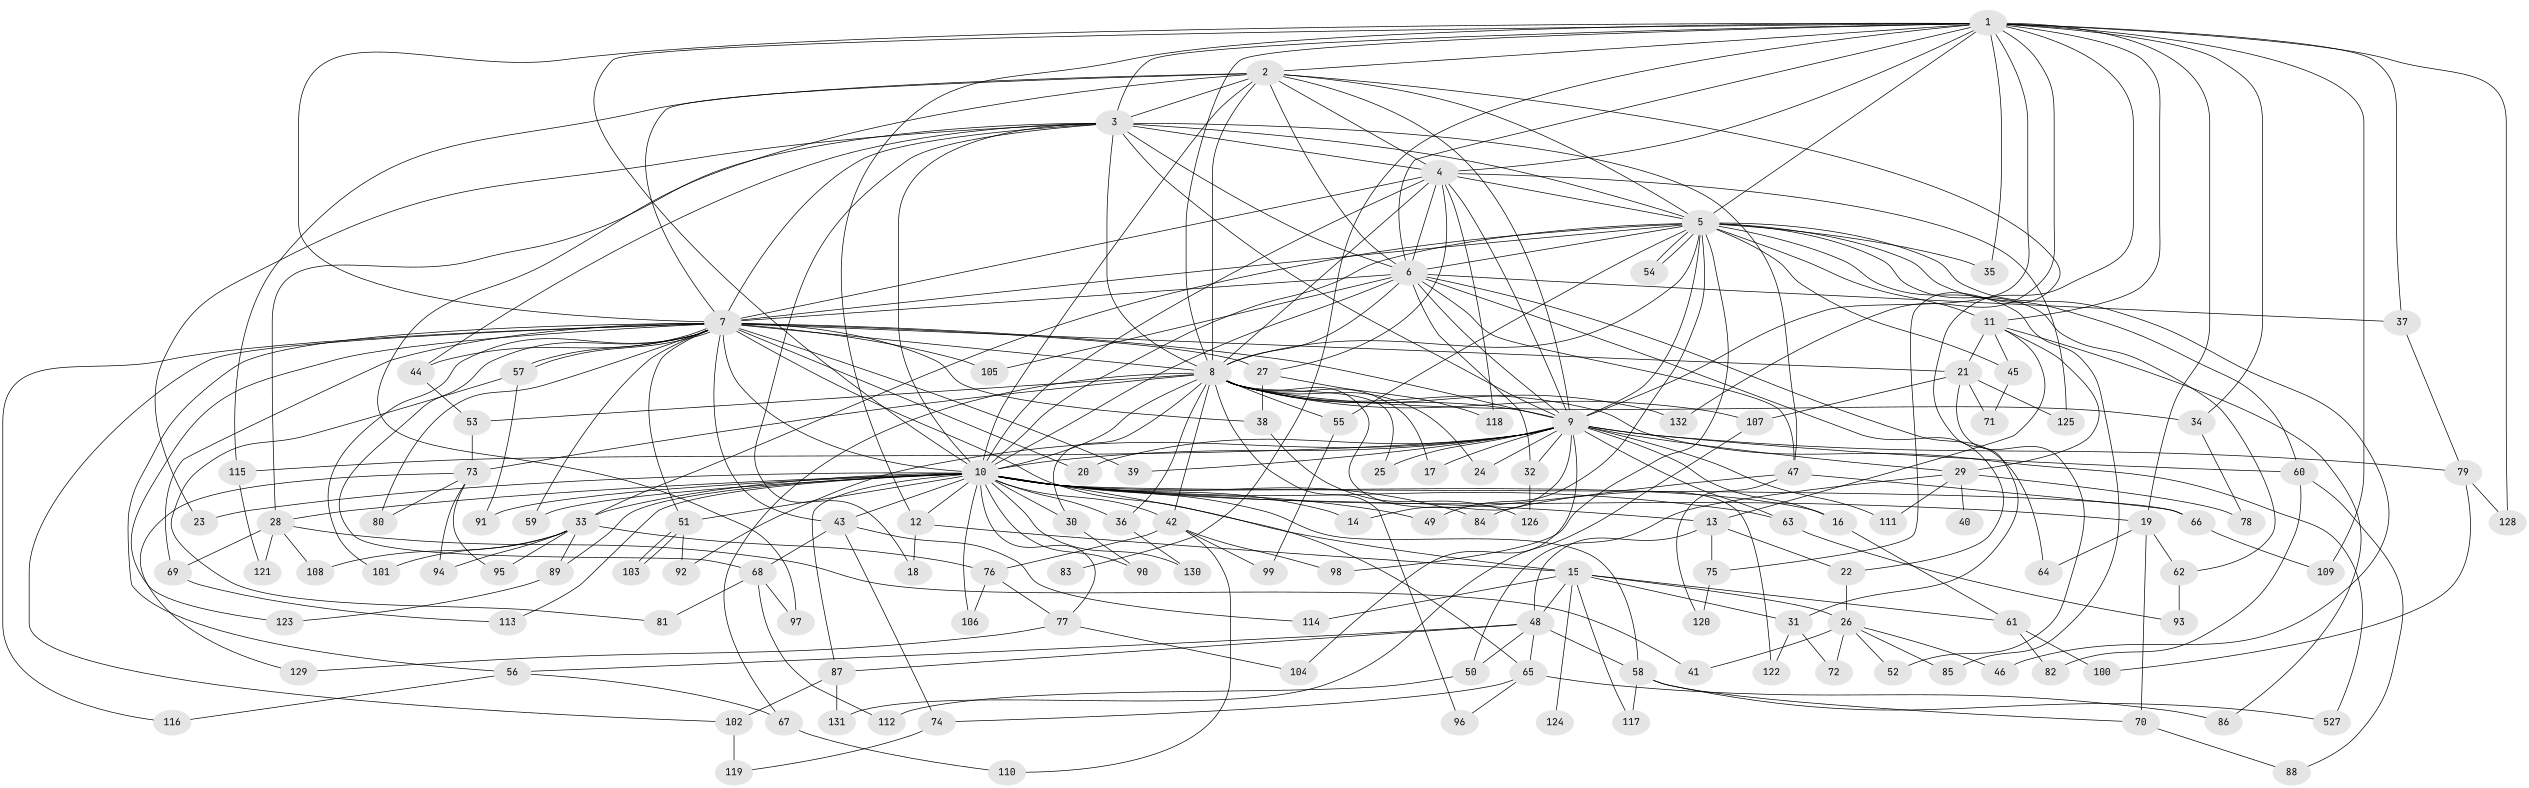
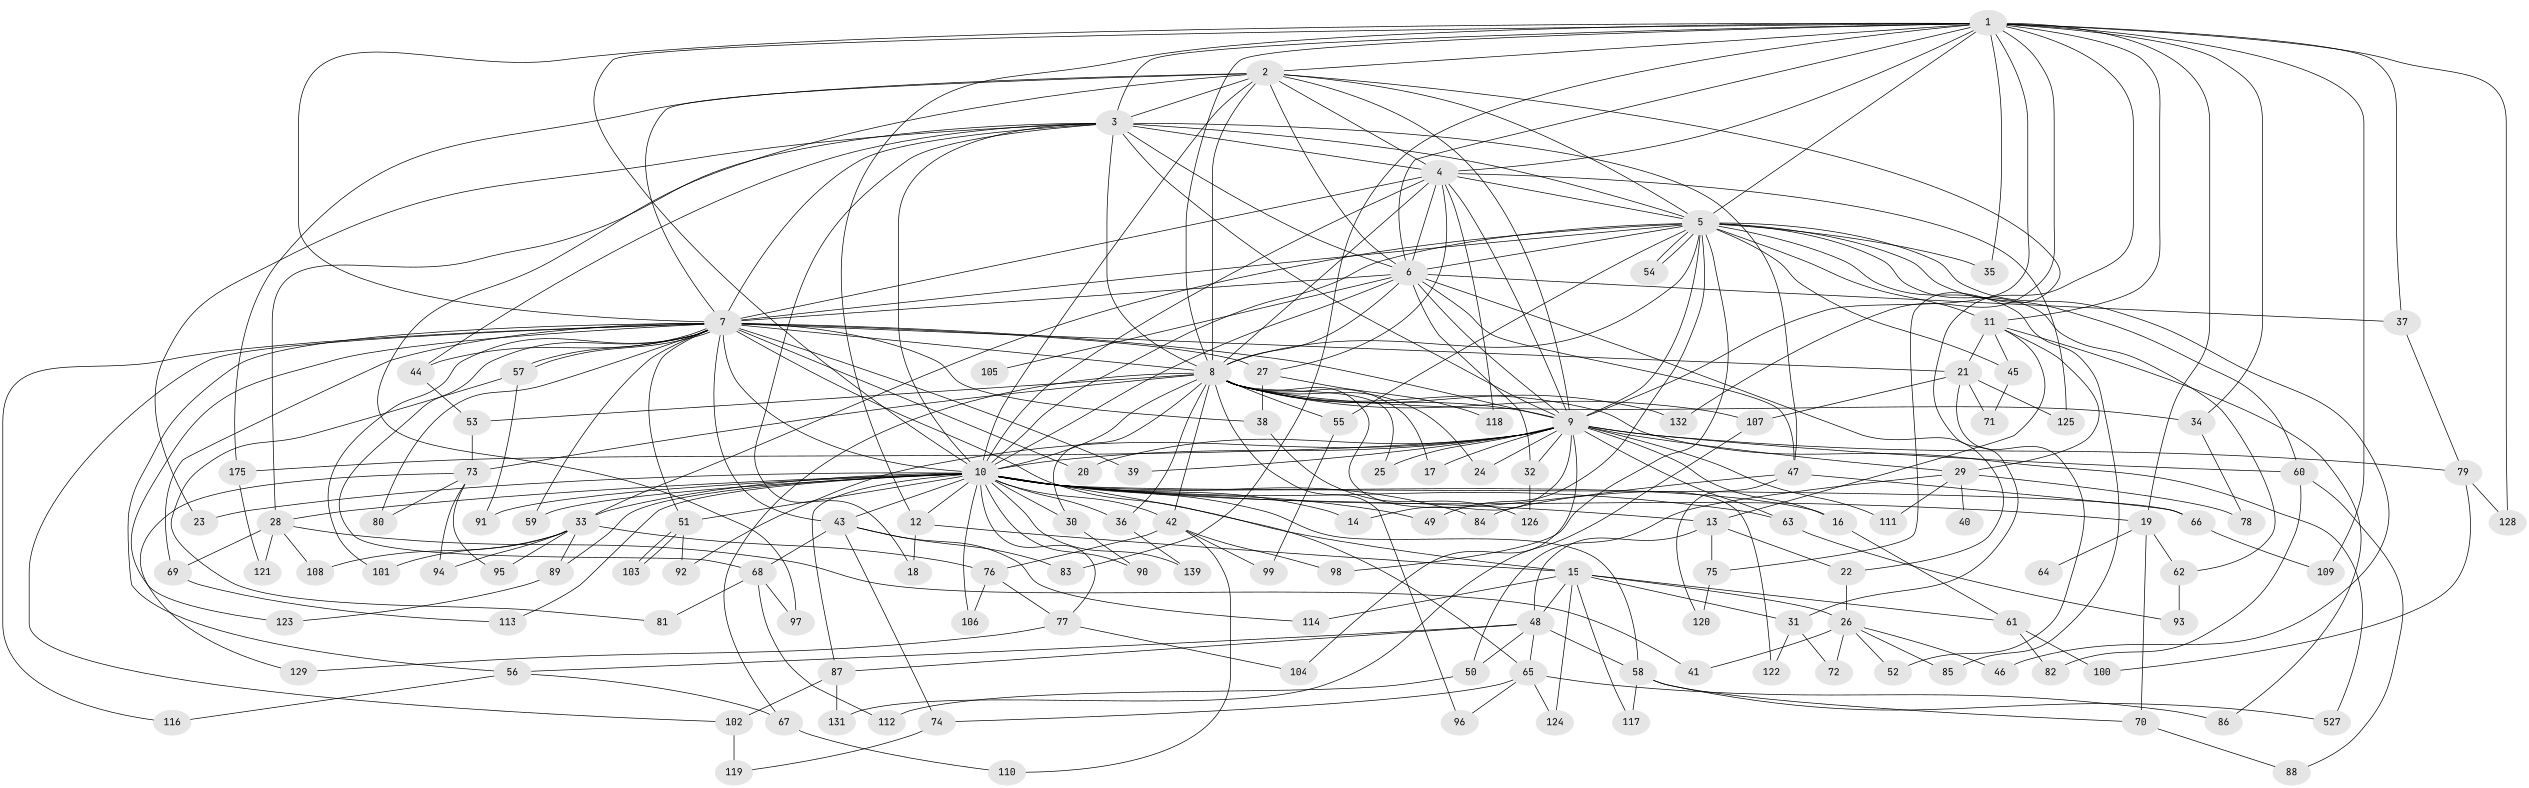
edge "7" -- "105": removed
edge "6" -- "64": removed
node "115": label "115" -> "175"
edge "43" -- "83": added
node "130": label "130" -> "139"
edge "65" -- "124": added
